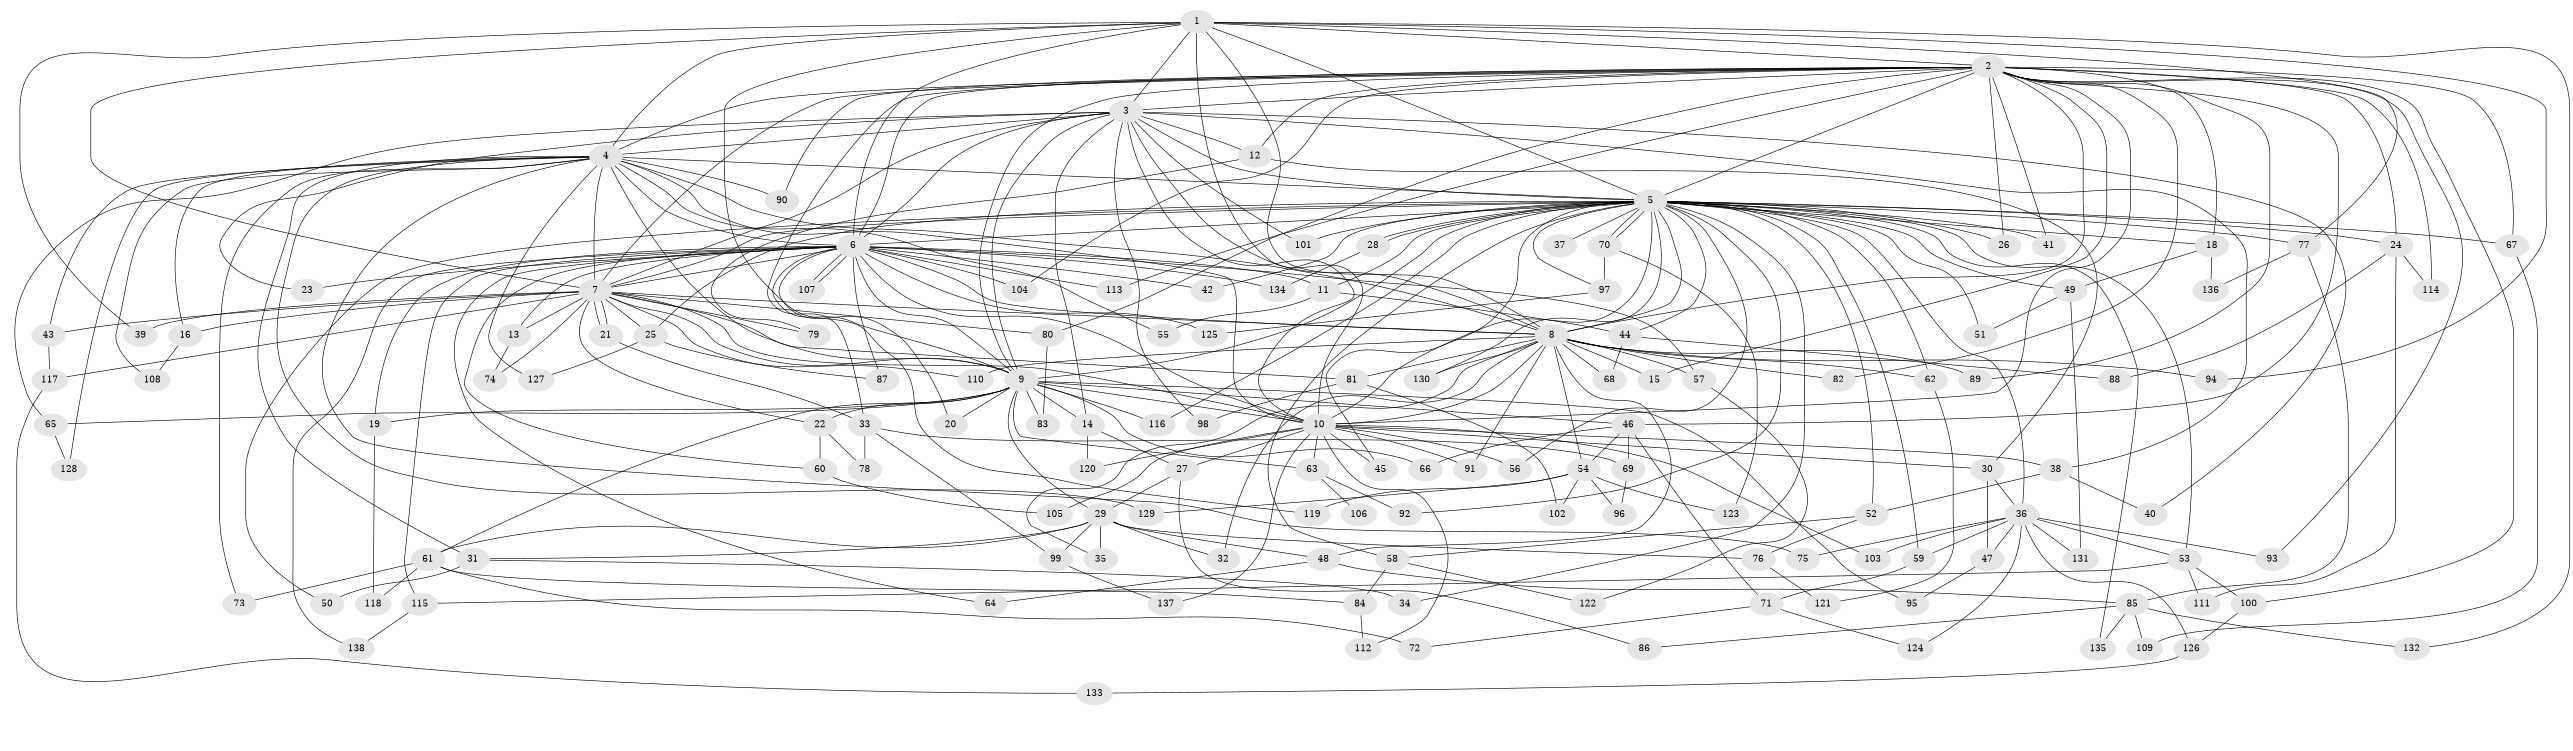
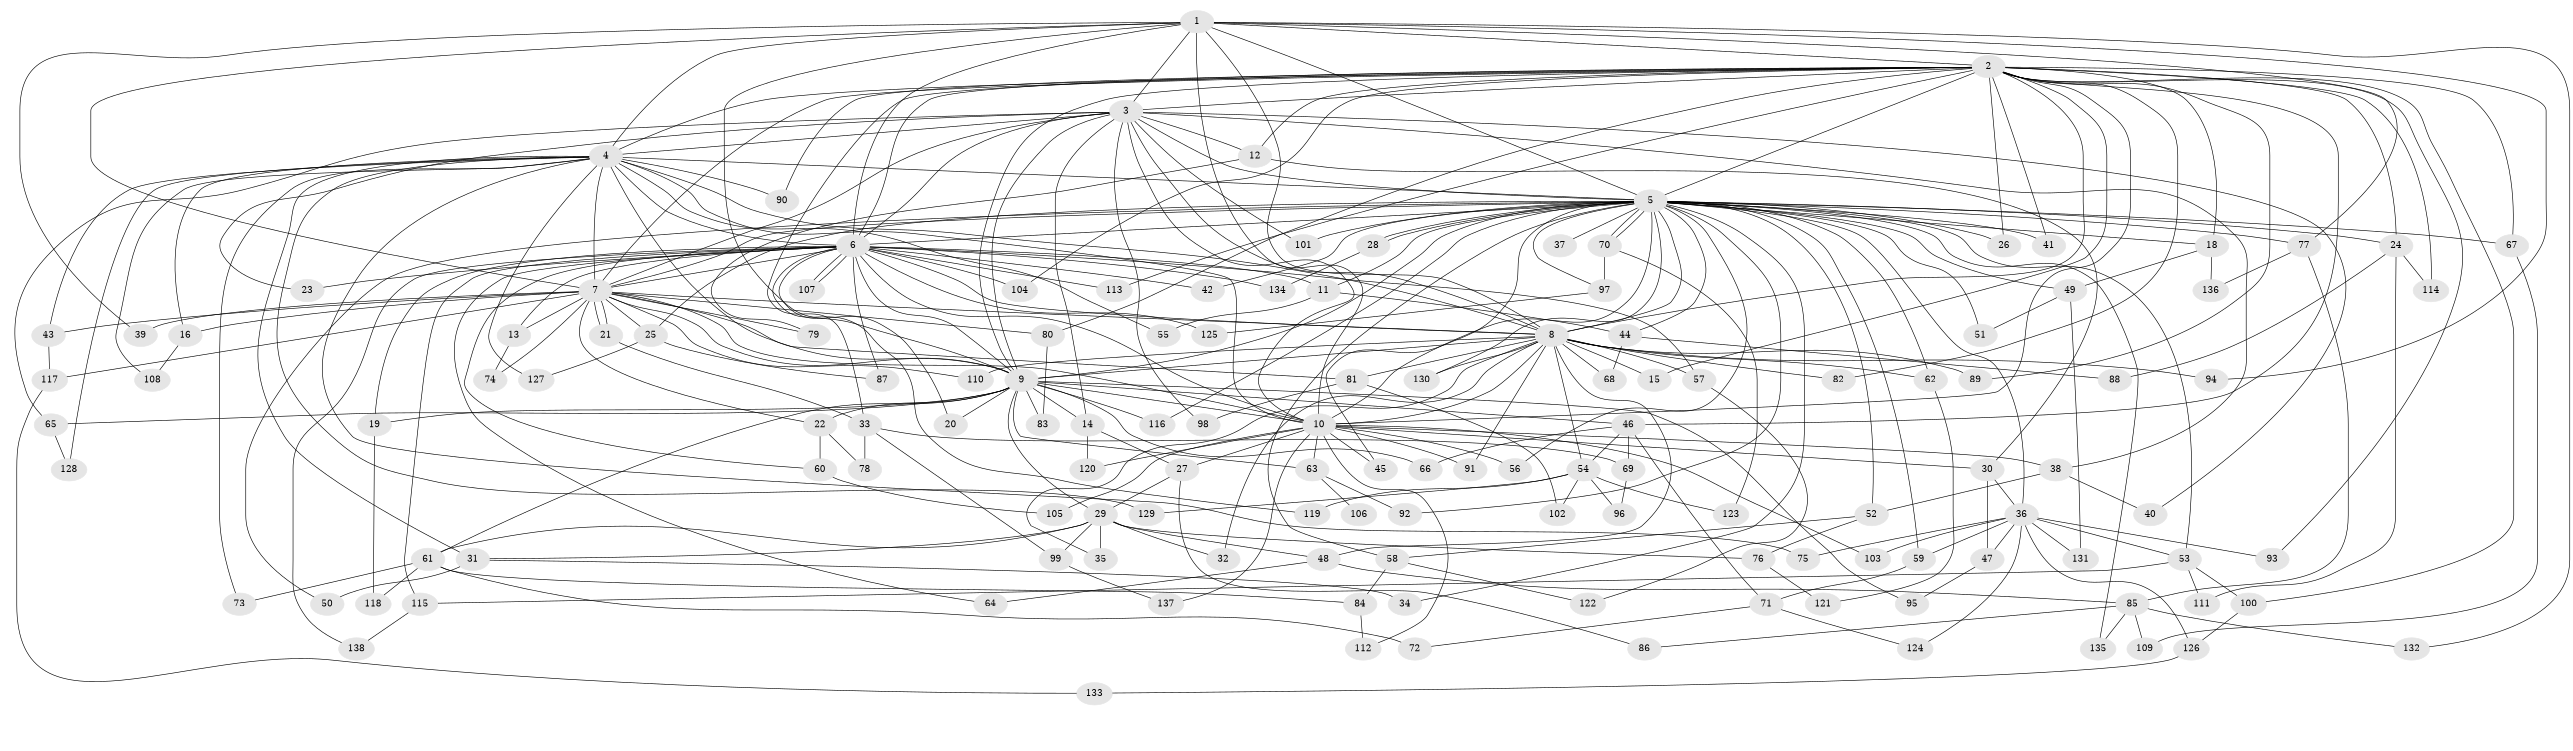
edge "8" -- "9": added
